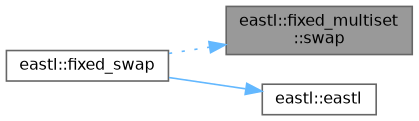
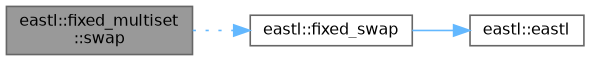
edge "eastl::fixed_swap" -> "eastl::fixed_multiset ::swap": reversed
